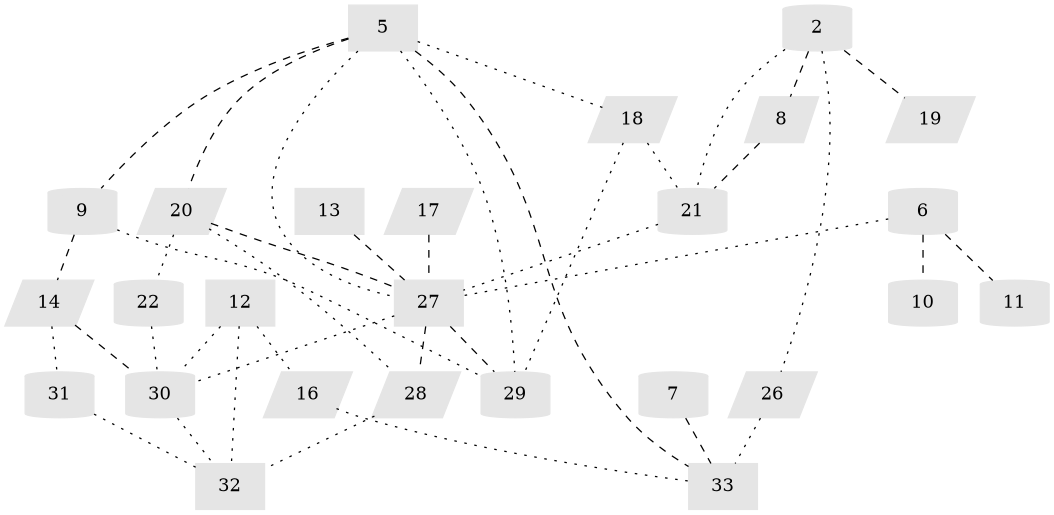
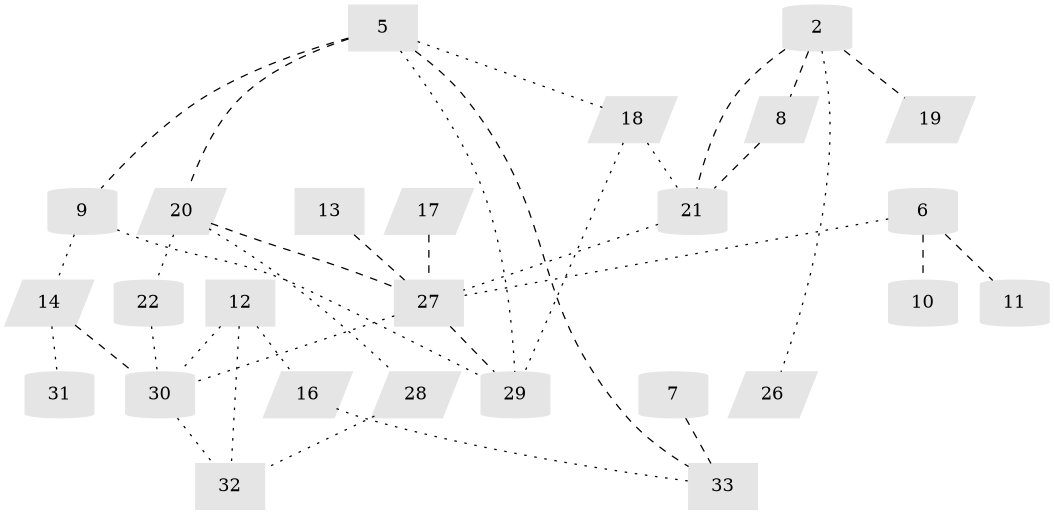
edge "2" -- "21": style dotted -> dashed
edge "5" -- "27": removed
edge "9" -- "14": style dashed -> dotted
edge "27" -- "28": removed
edge "31" -- "32": removed
edge "26" -- "33": removed
